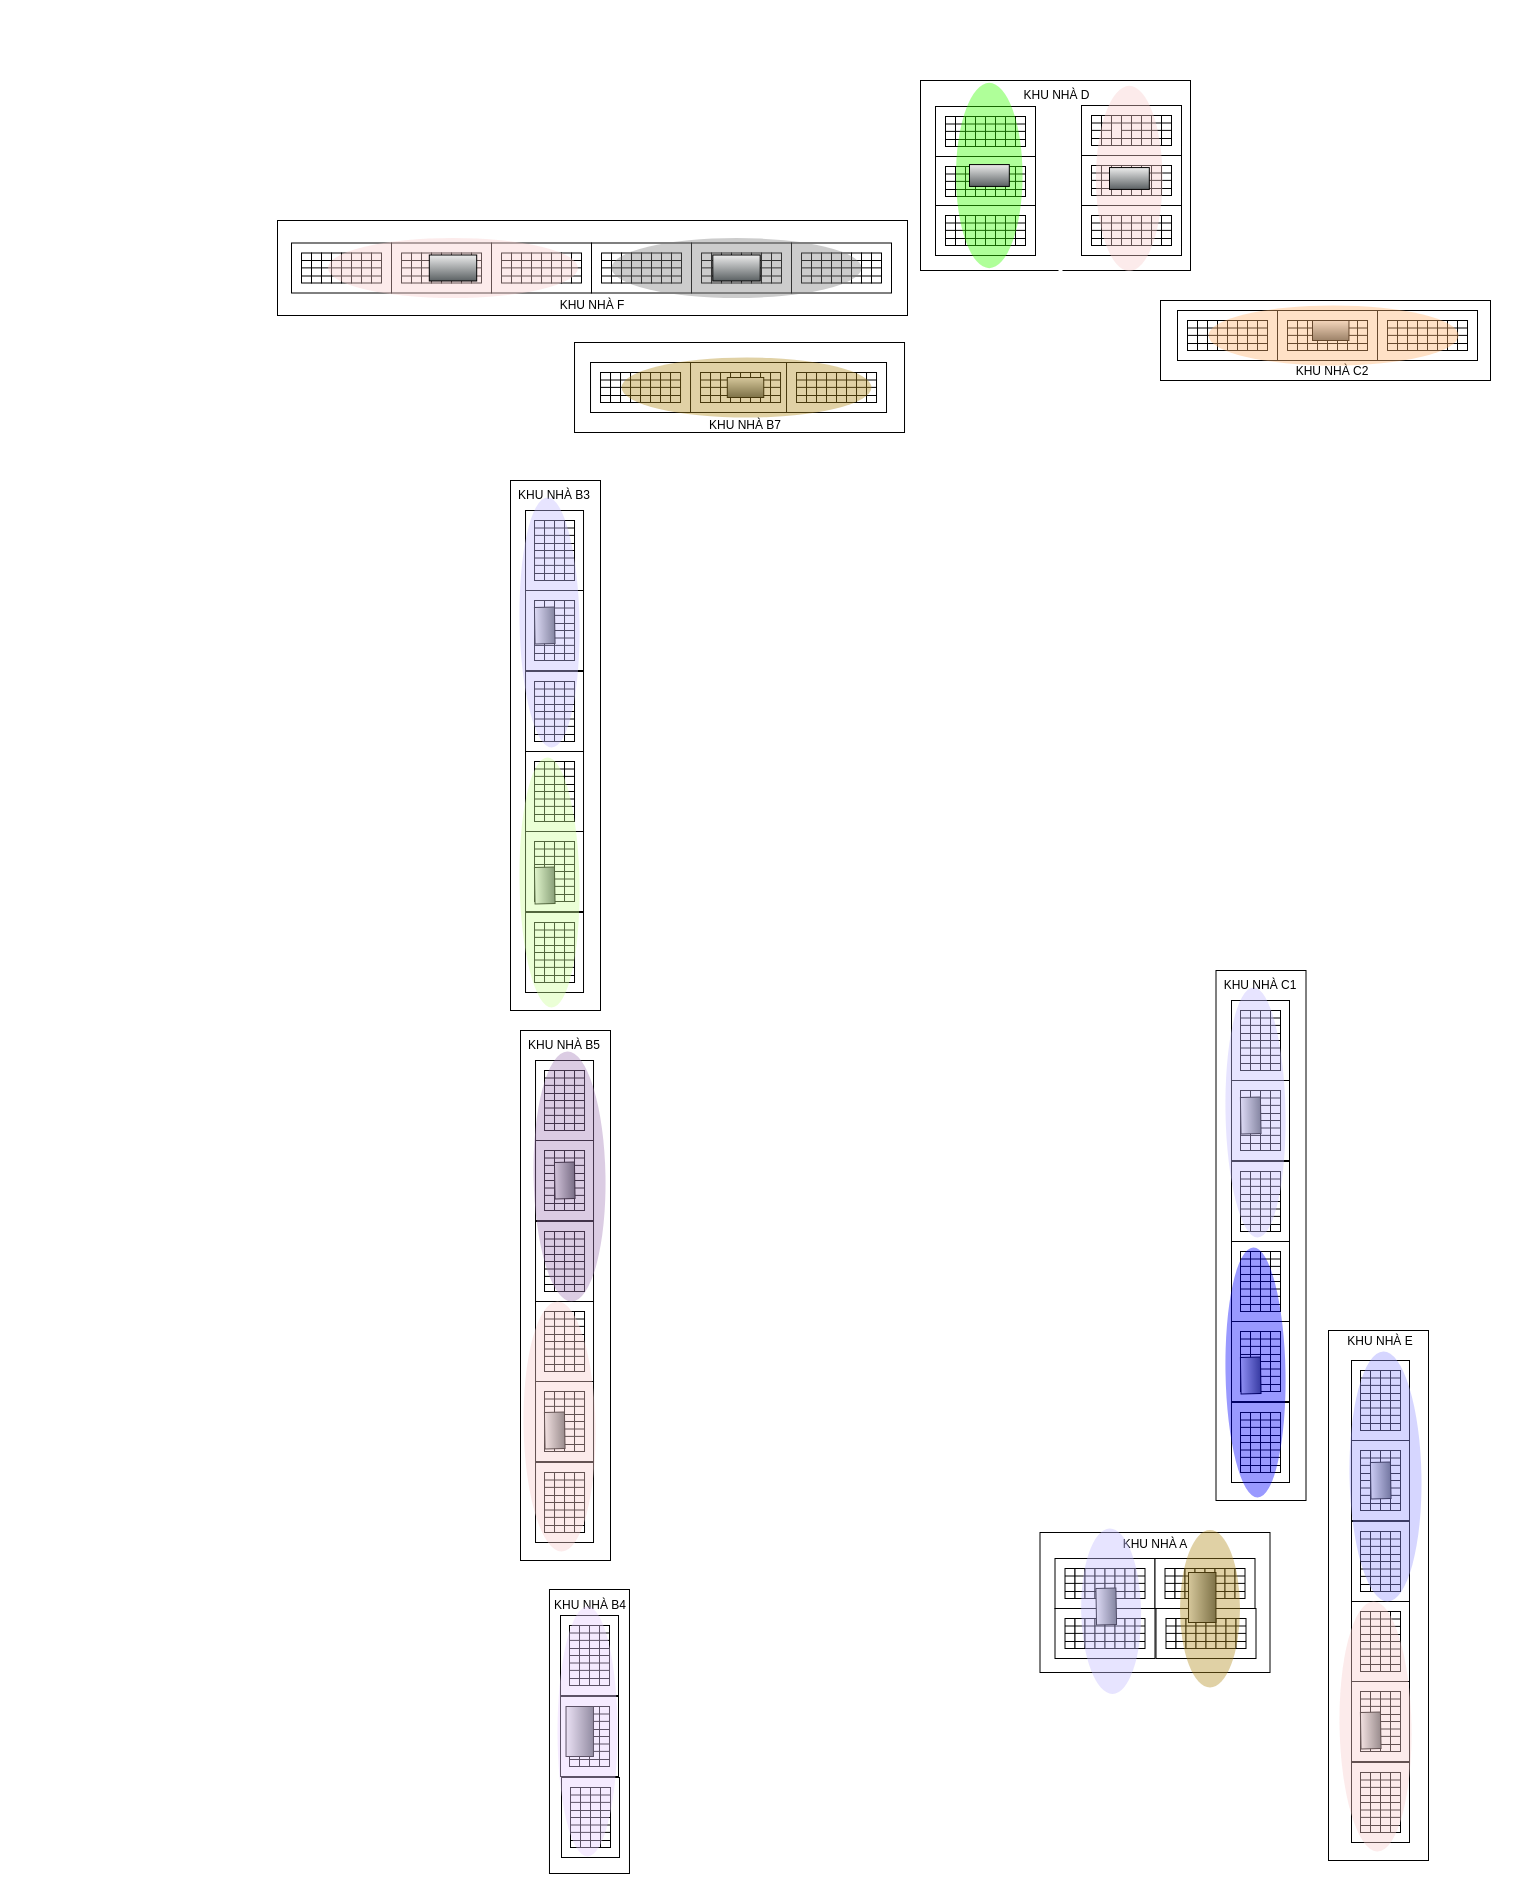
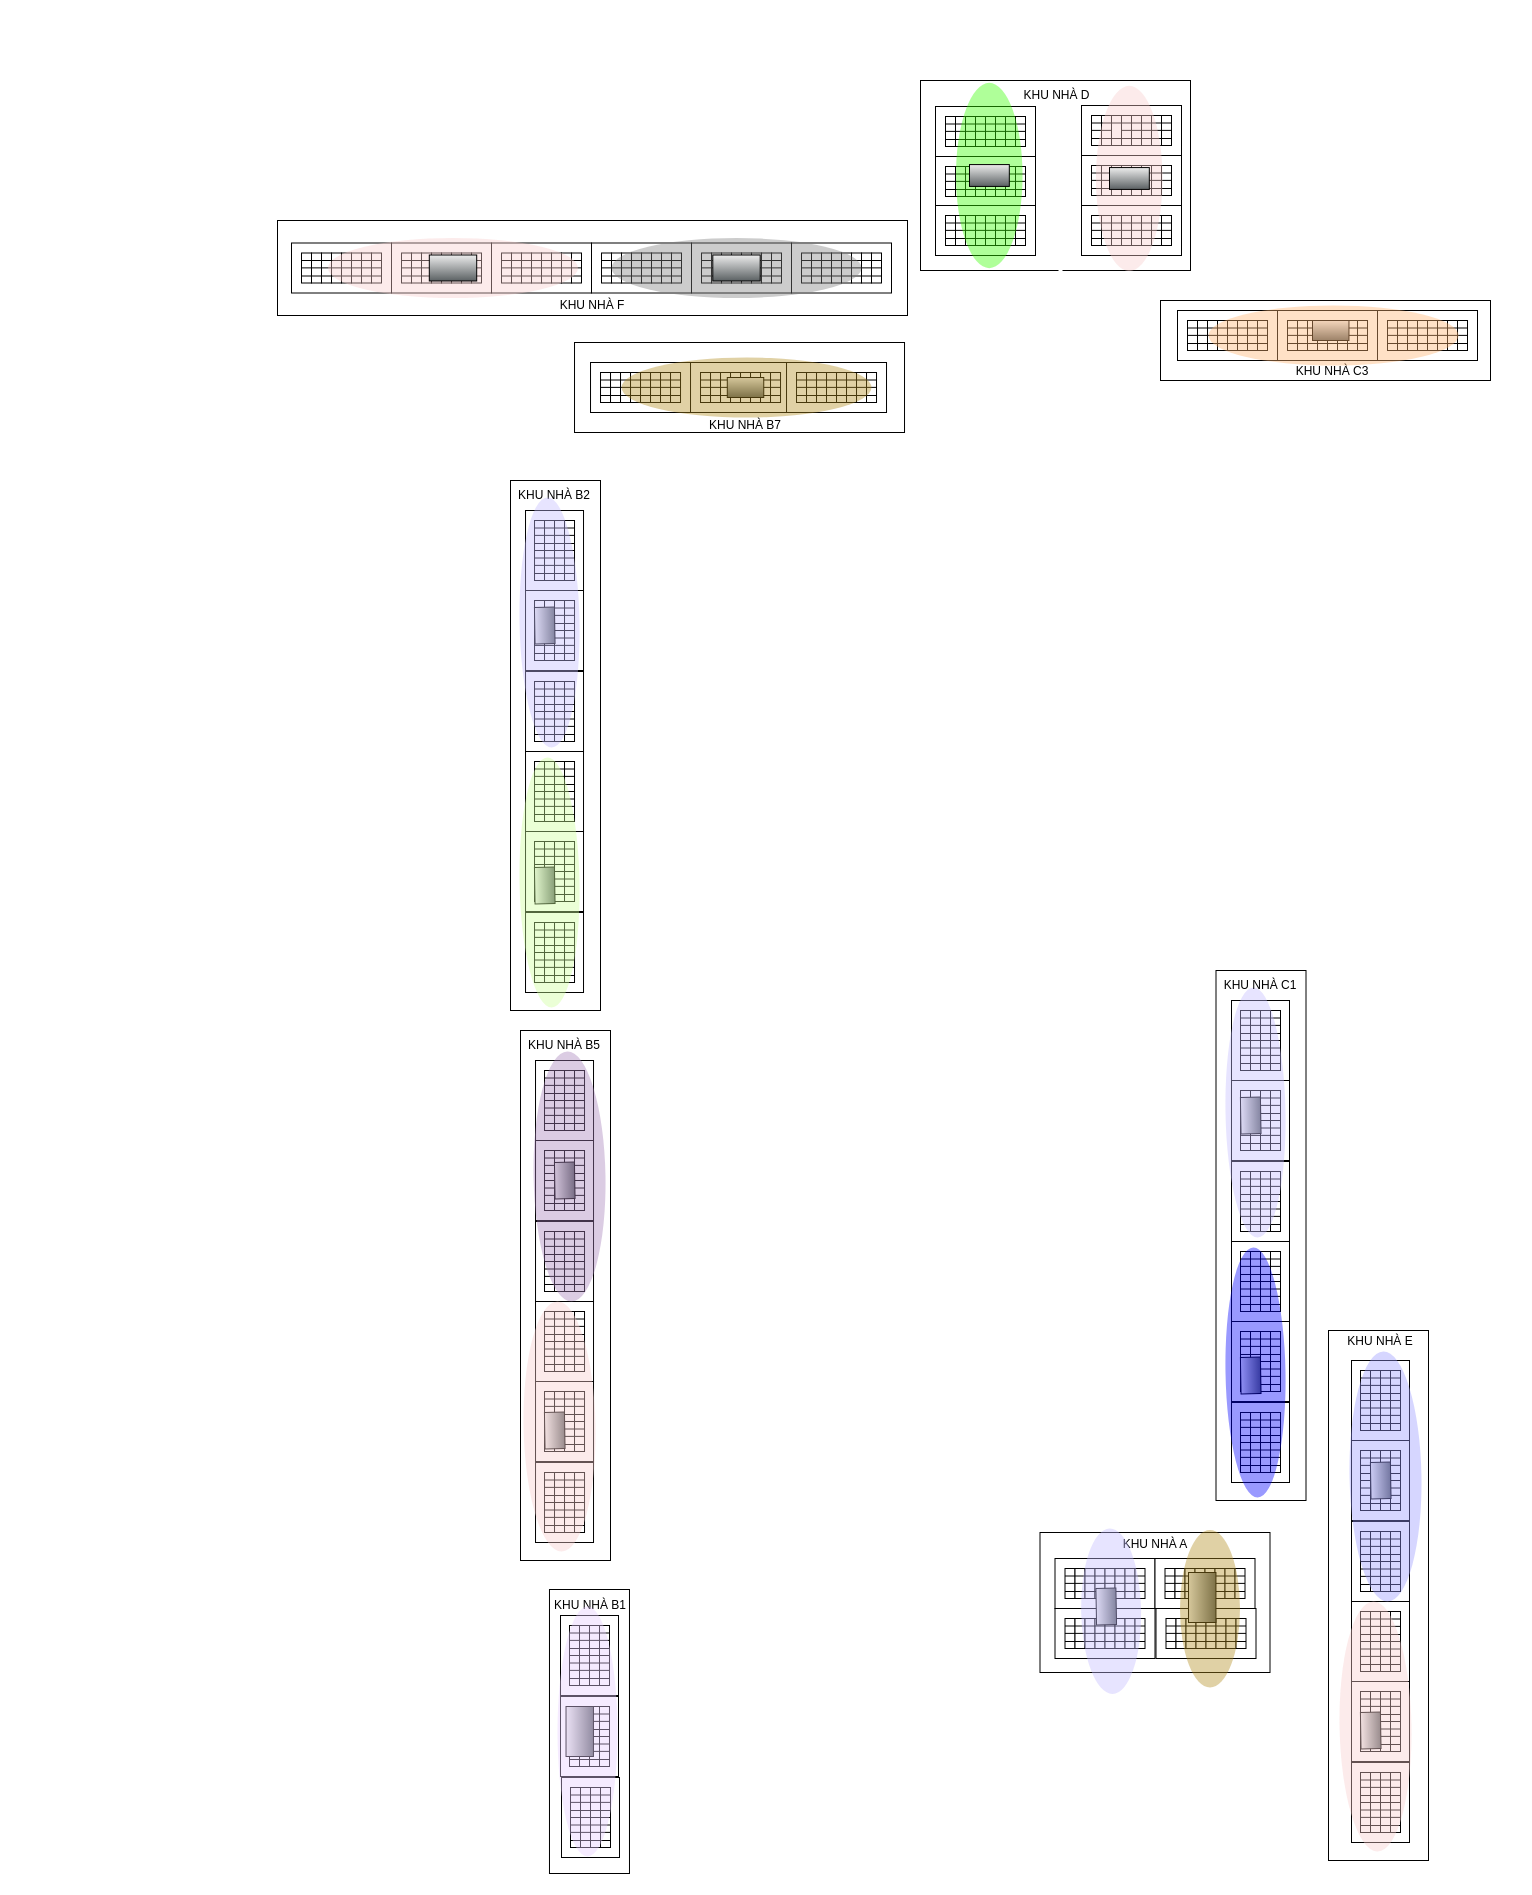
node "KHU NHÀ C2": label "KHU NHÀ C2" -> "KHU NHÀ C3"
node "KHU NHÀ B3": label "KHU NHÀ B3" -> "KHU NHÀ B2"
node "KHU NHÀ B4": label "KHU NHÀ B4" -> "KHU NHÀ B1"
